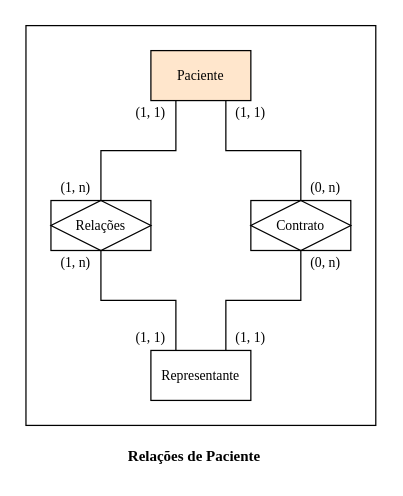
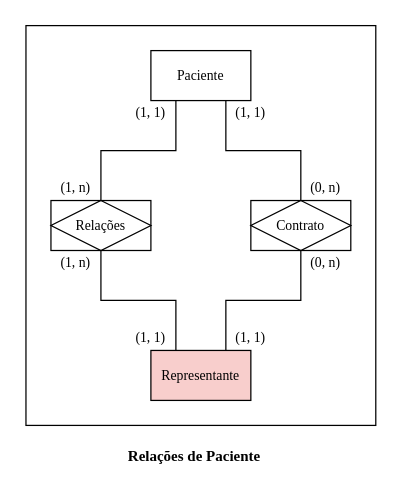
node "Paciente": fillcolor #ffe6cc -> #ffffff
node "Representante": fillcolor #ffffff -> #f8cecc
